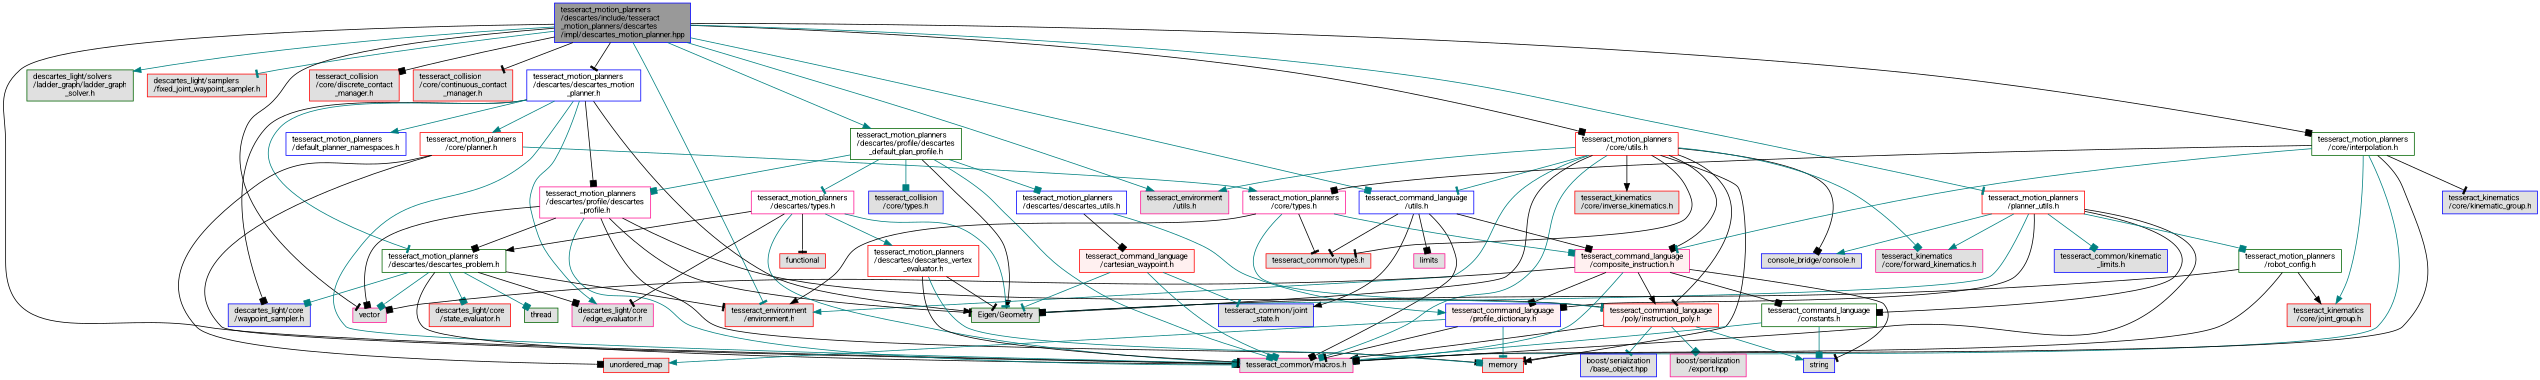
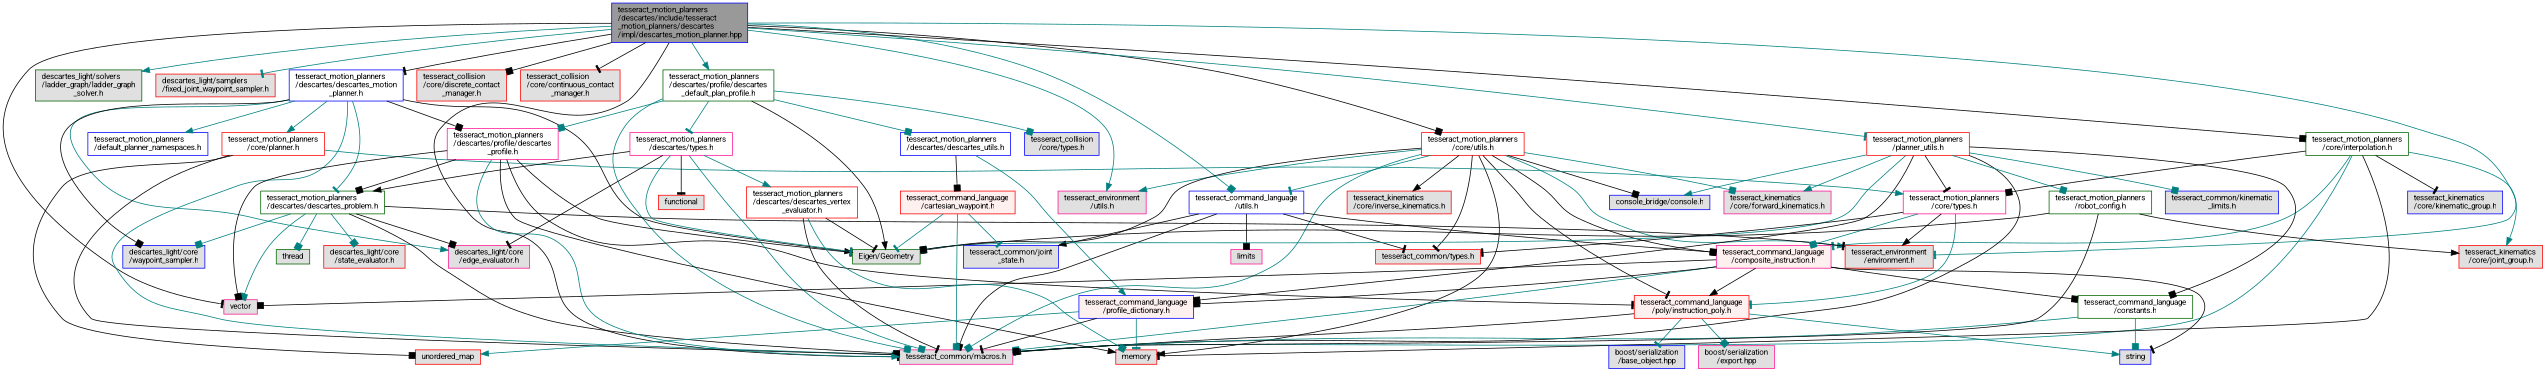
edge "tesseract_motion_planners /planner_utils.h" -> "tesseract_motion_planners /core/types.h": added
